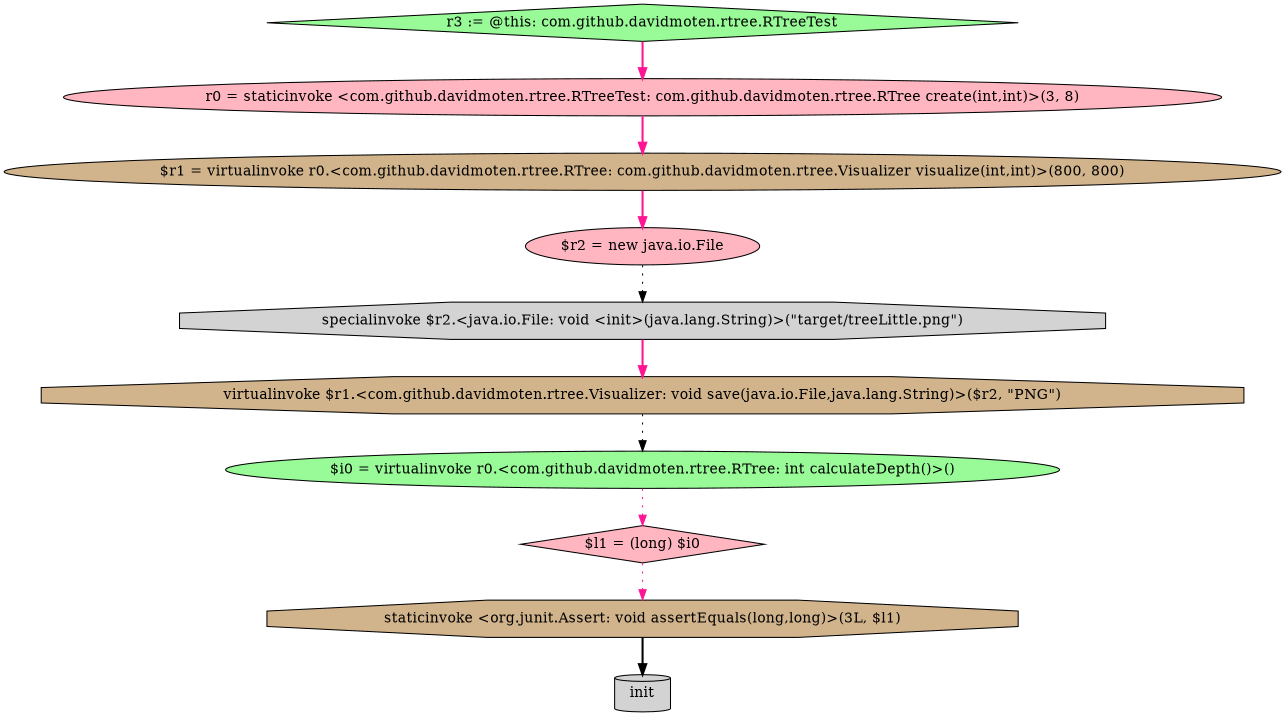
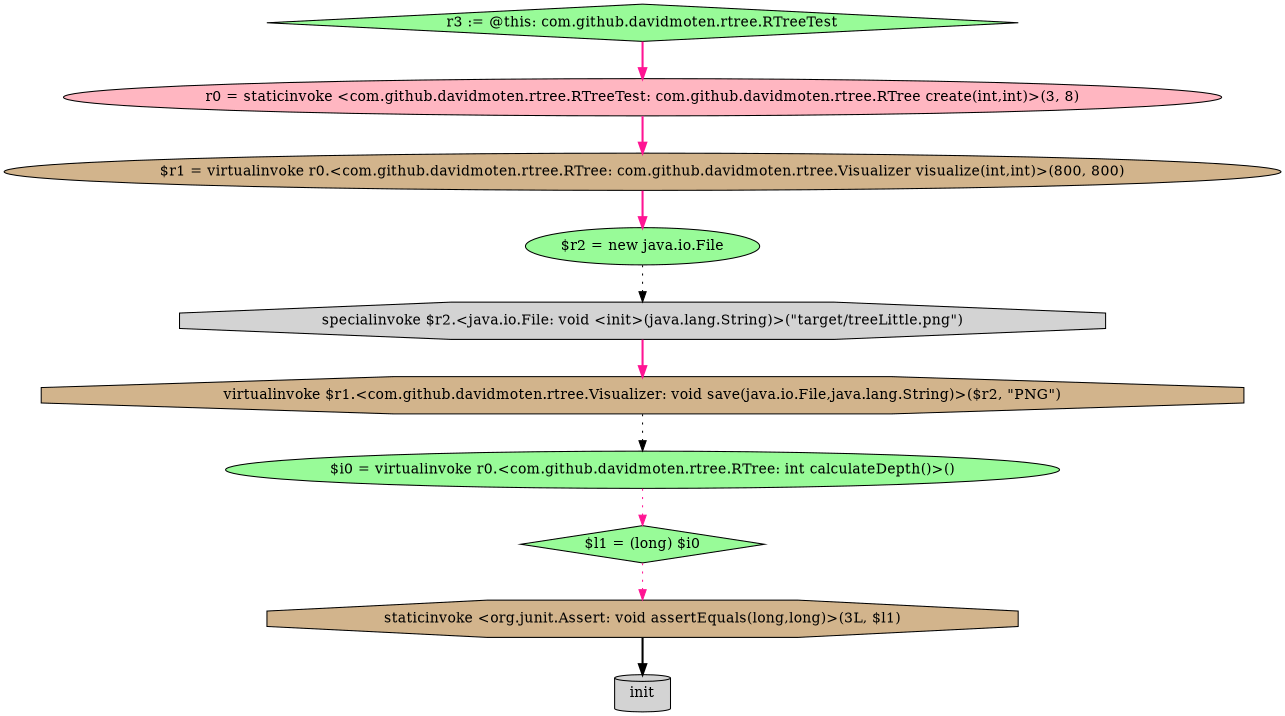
node "$r2 = new java.io.File": fillcolor lightpink -> palegreen
node "$l1 = (long) $i0": fillcolor lightpink -> palegreen
